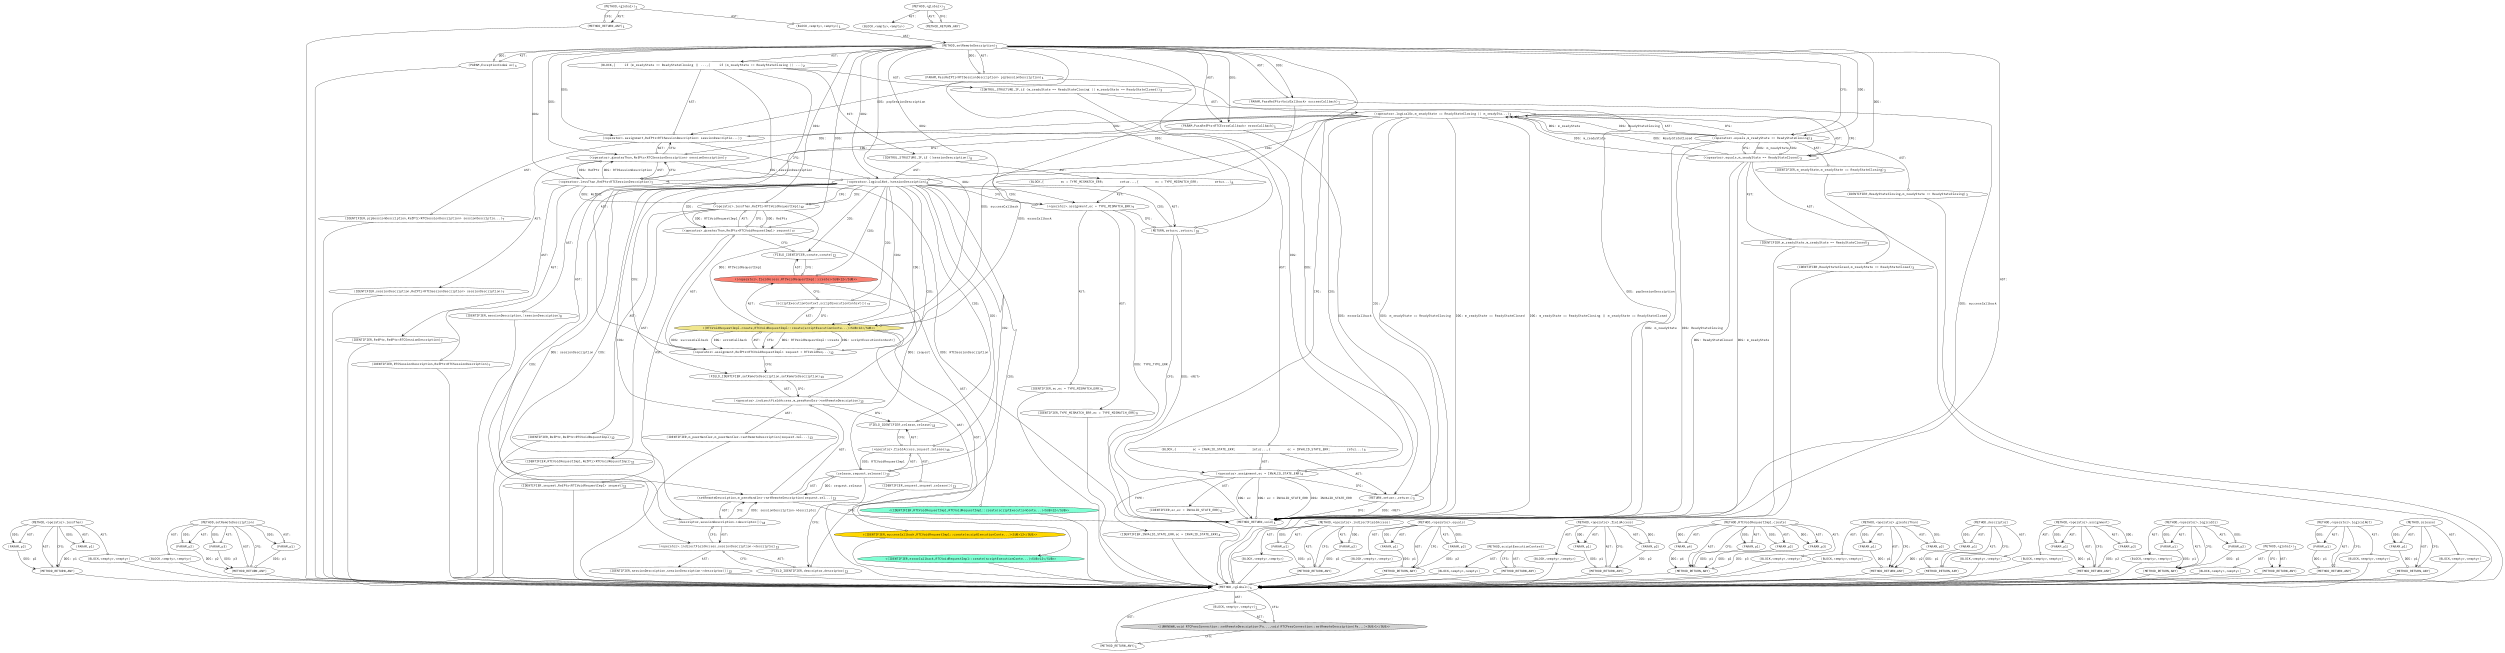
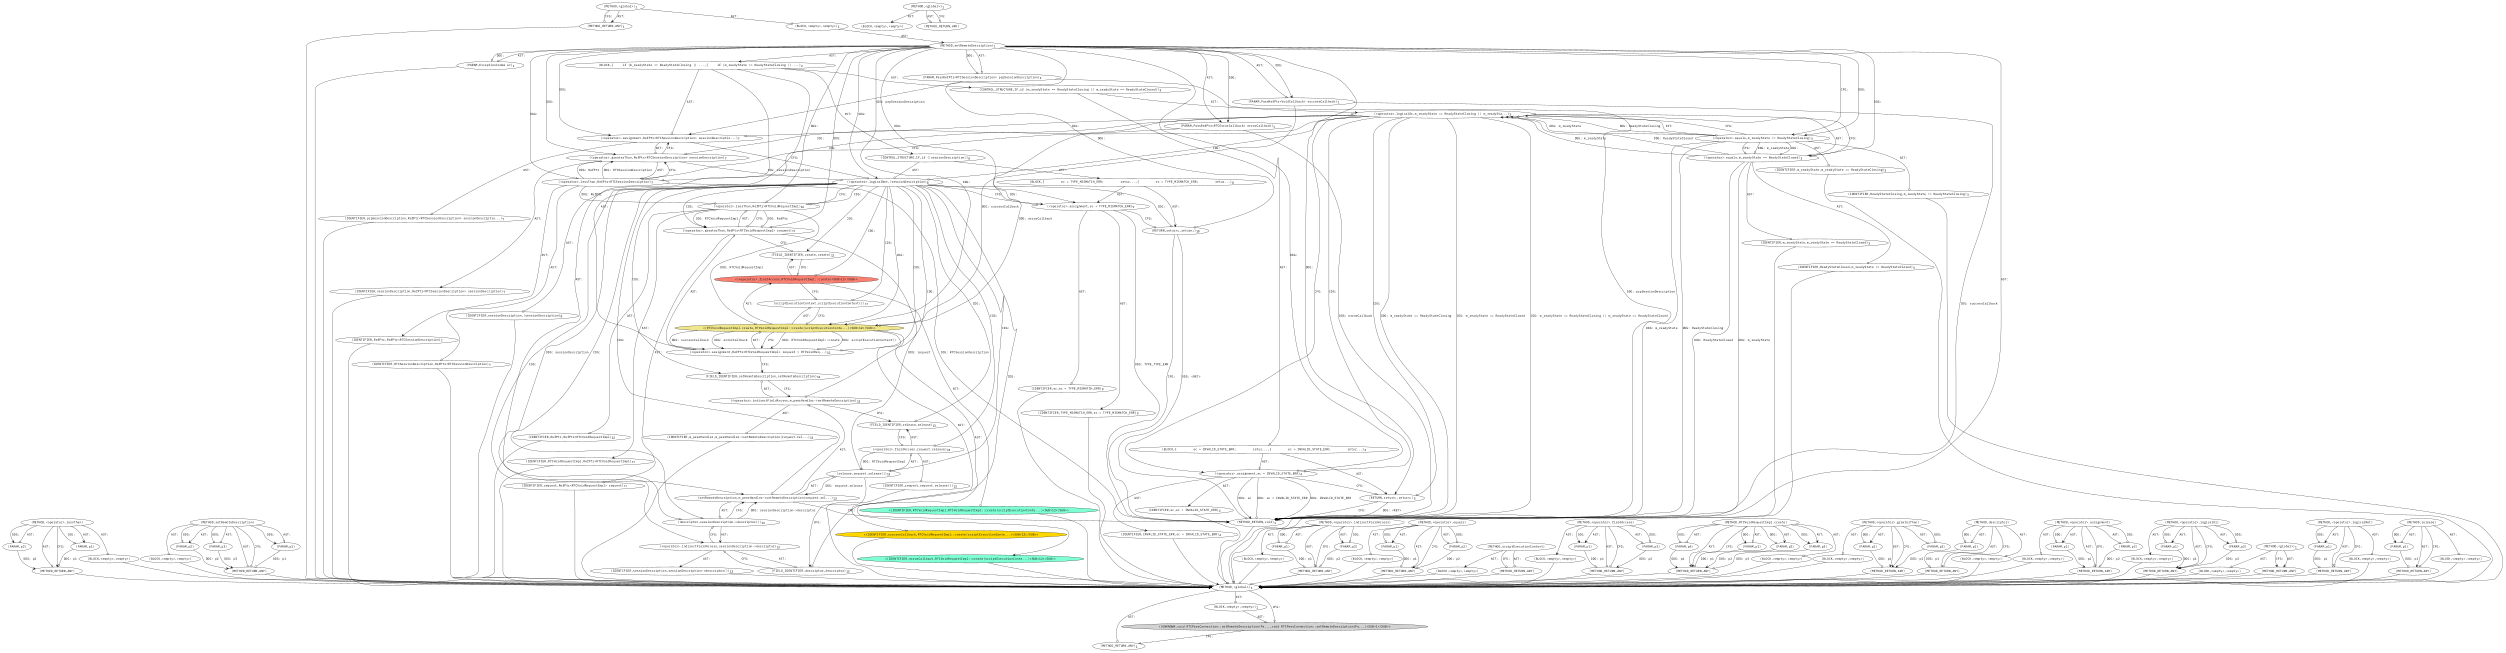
edge "(<operator>.assignment,ec = INVALID_STATE_ERR)" -> "(IDENTIFIER,INVALID_STATE_ERR,ec = INVALID_STATE_ERR)": label "TYPE: " -> "AST: "
